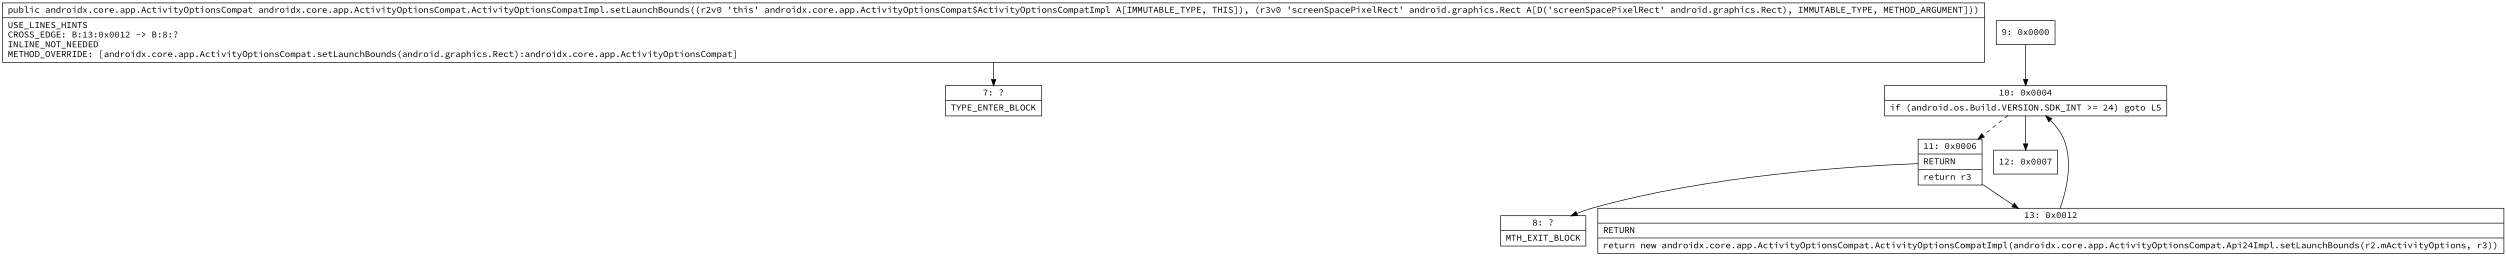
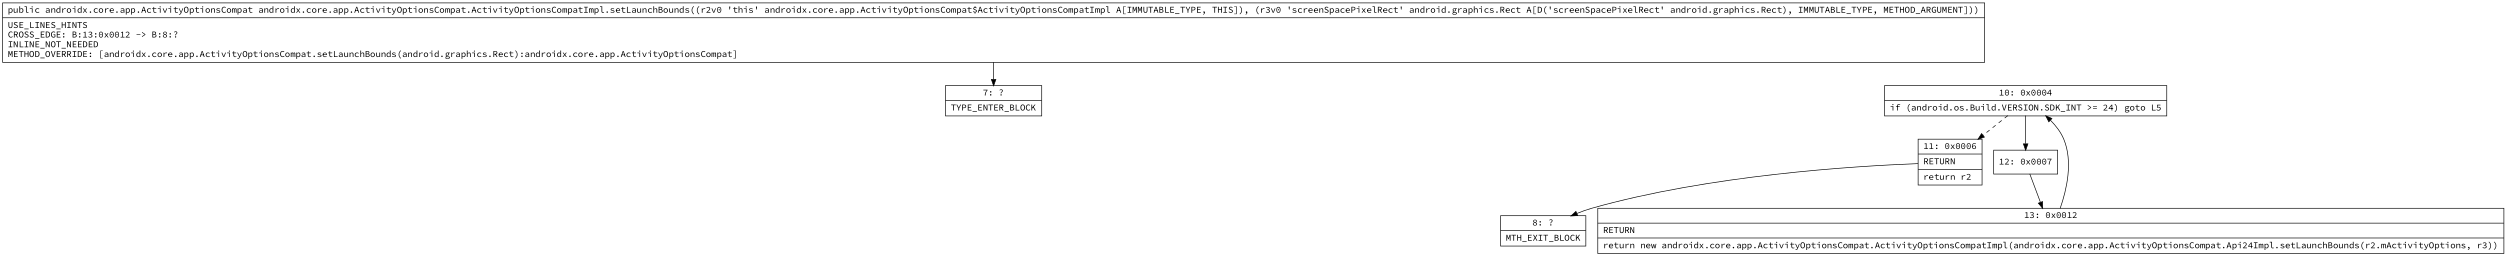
node "9: 0x0000": removed
node "11: 0x0006": text "return r3" -> "return r2"
edge "11: 0x0006" -> "13: 0x0012": now "12: 0x0007" -> "13: 0x0012"
